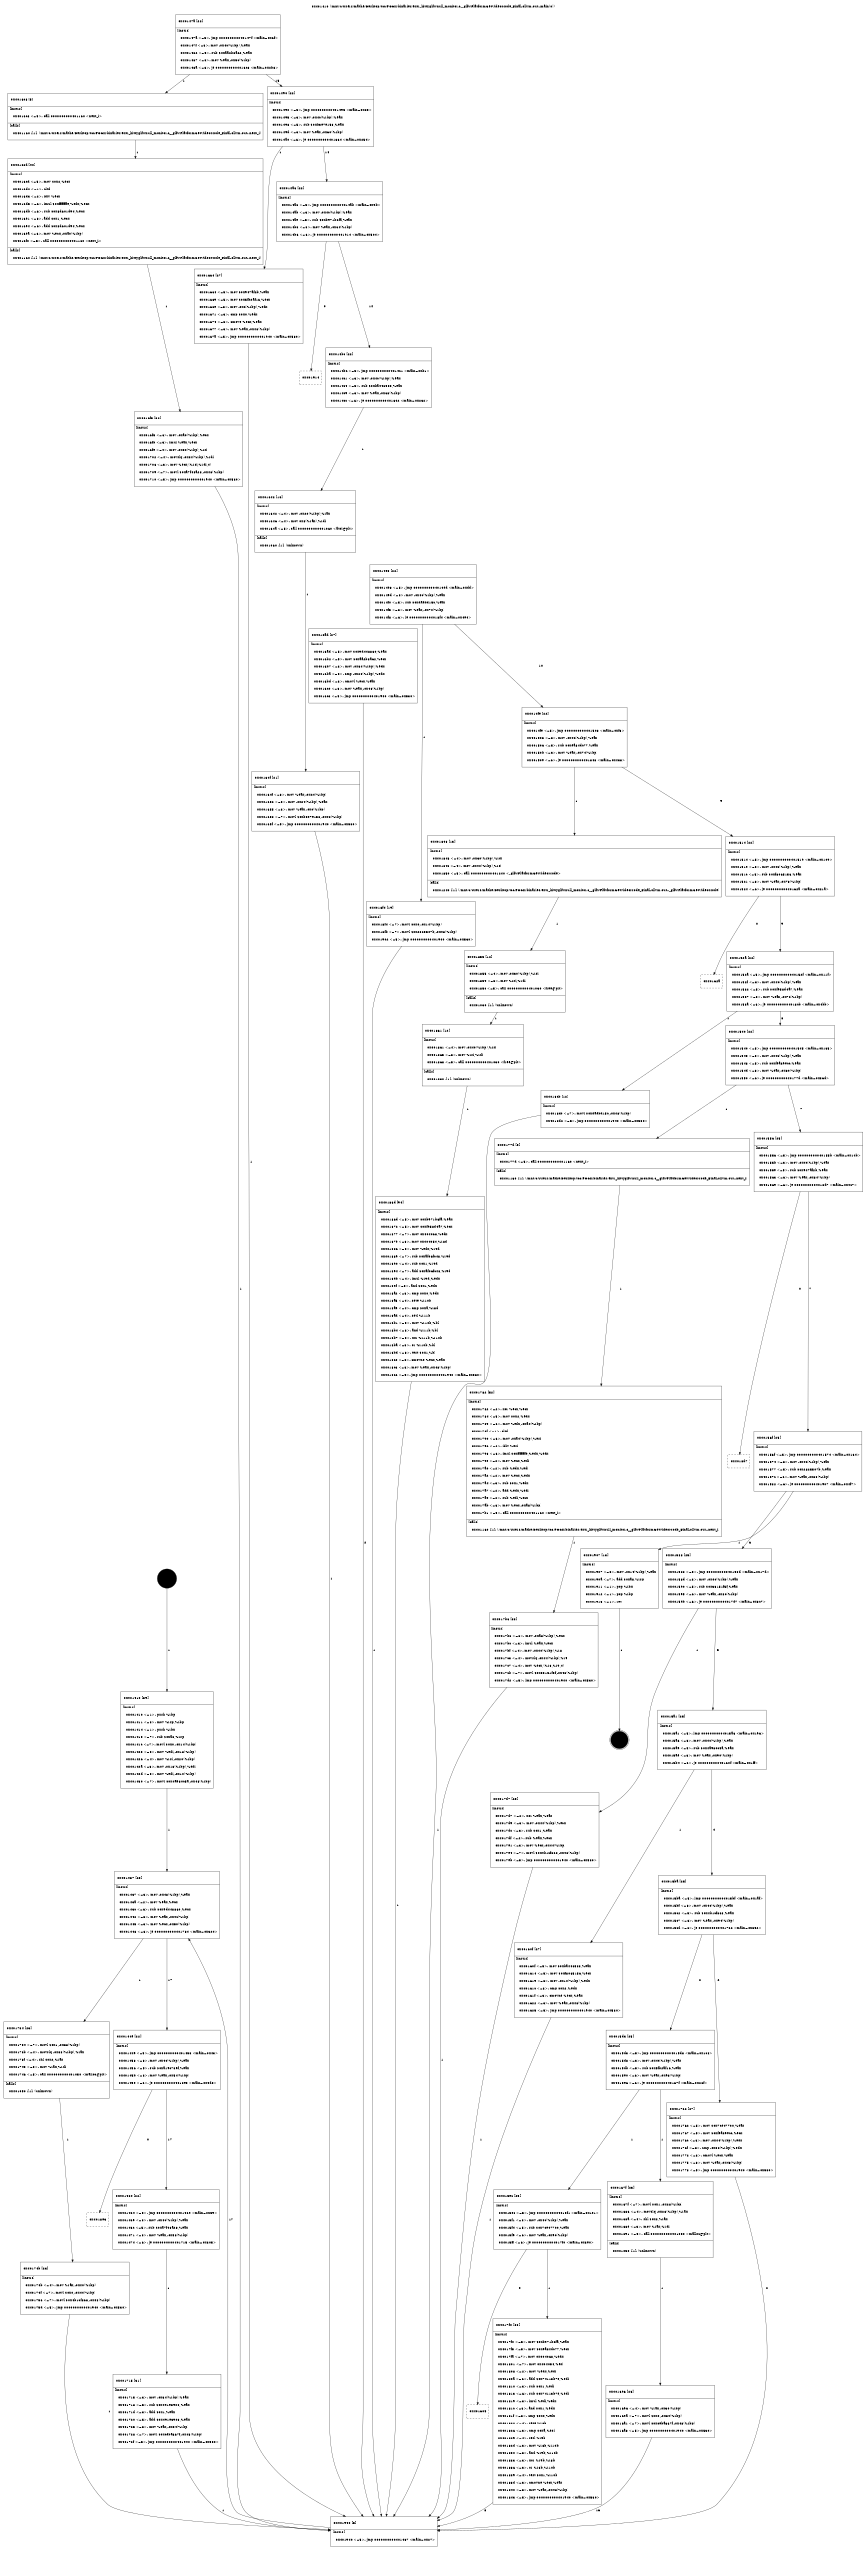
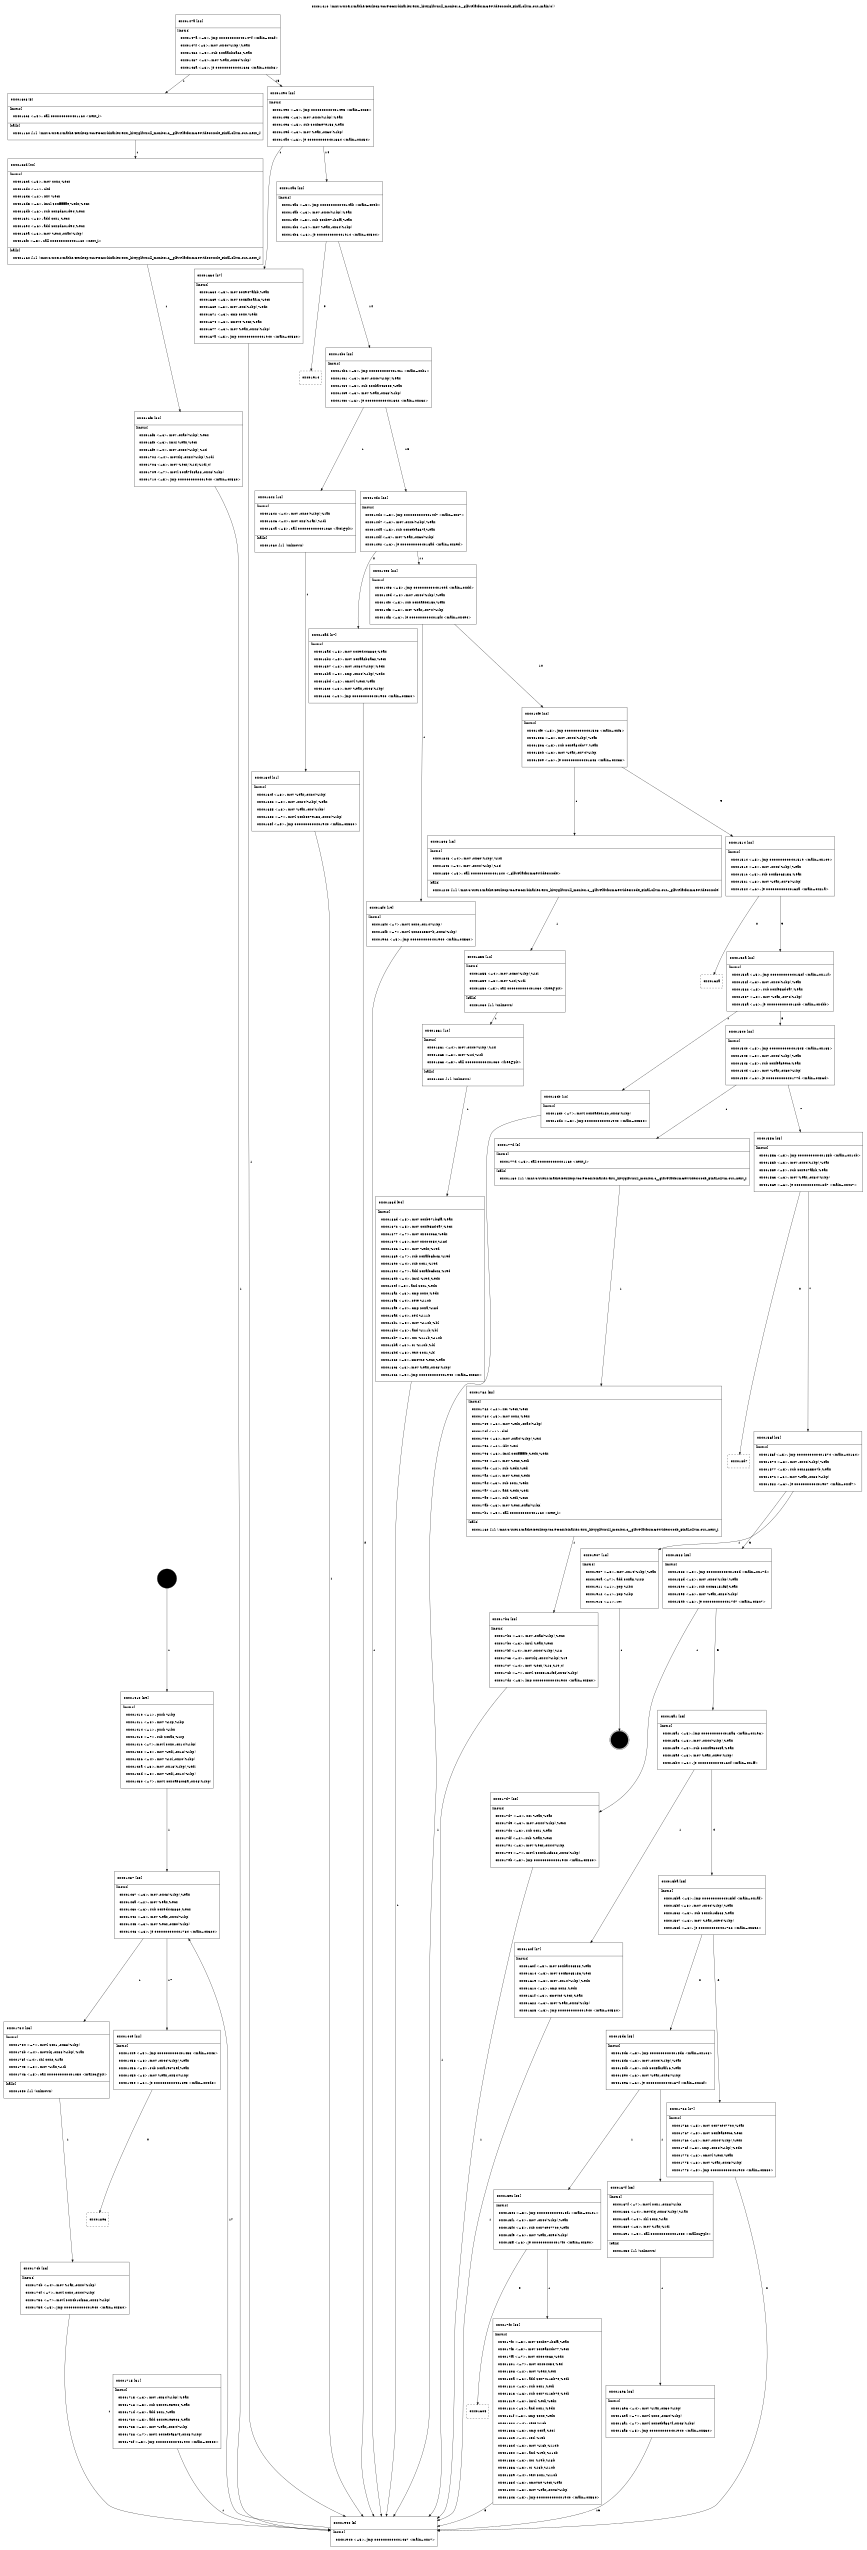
node "0x4014d2 [22]": added
node "0x401464 [22]": removed
